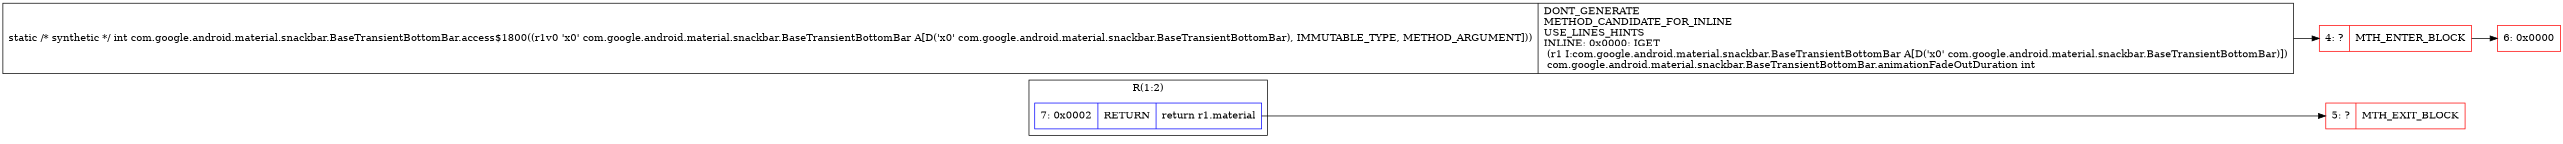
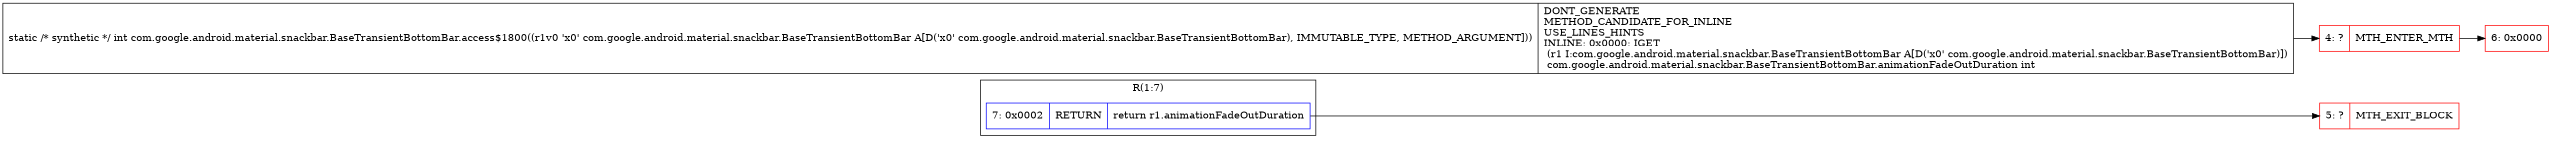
node "4: ?": text "MTH_ENTER_BLOCK" -> "MTH_ENTER_MTH"
cluster "R(1:2)": label "R(1:2)" -> "R(1:7)"
node "7: 0x0002": text "return r1.material" -> "return r1.animationFadeOutDuration"
